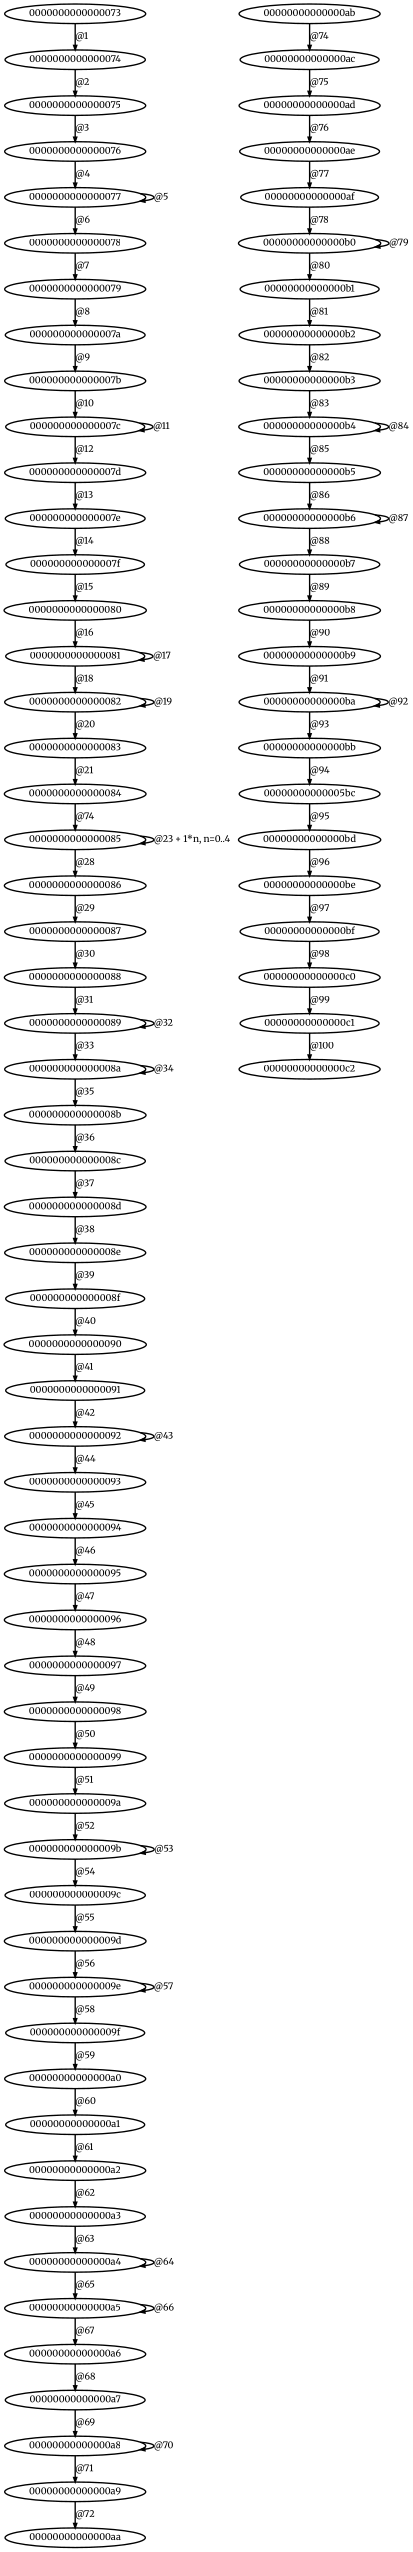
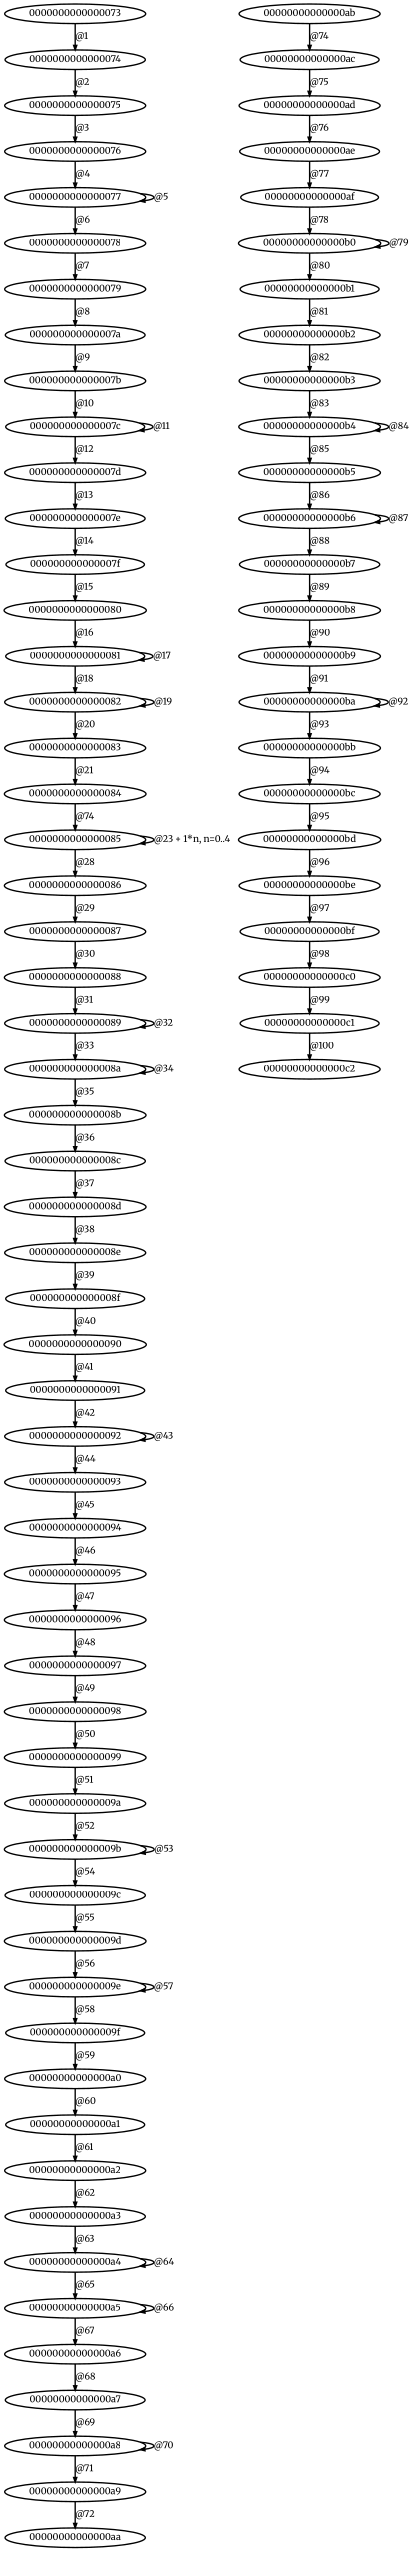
node "00000000000005bc": label "00000000000005bc" -> "00000000000000bc"
